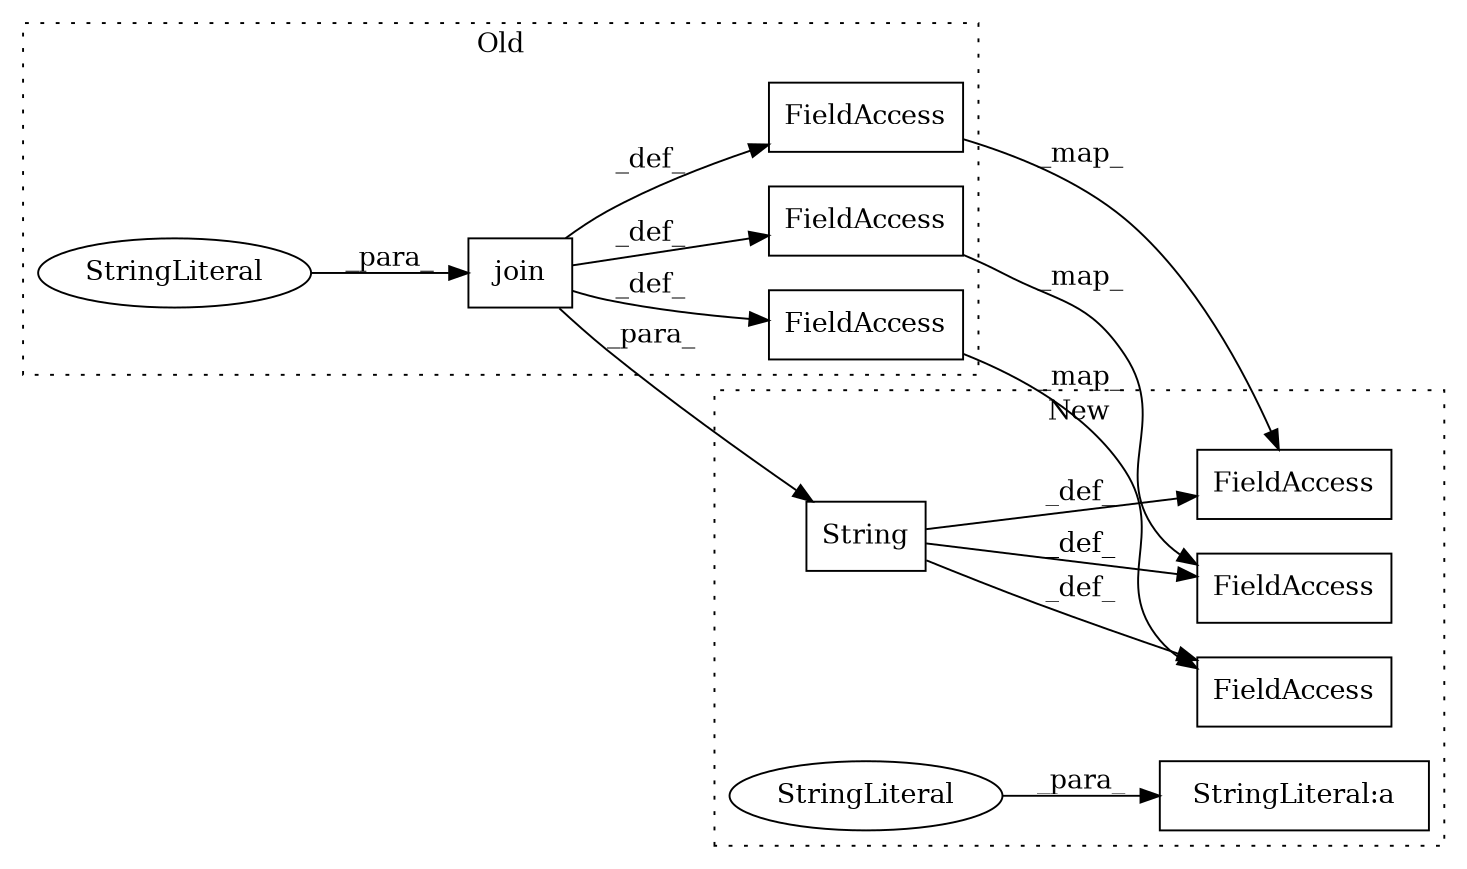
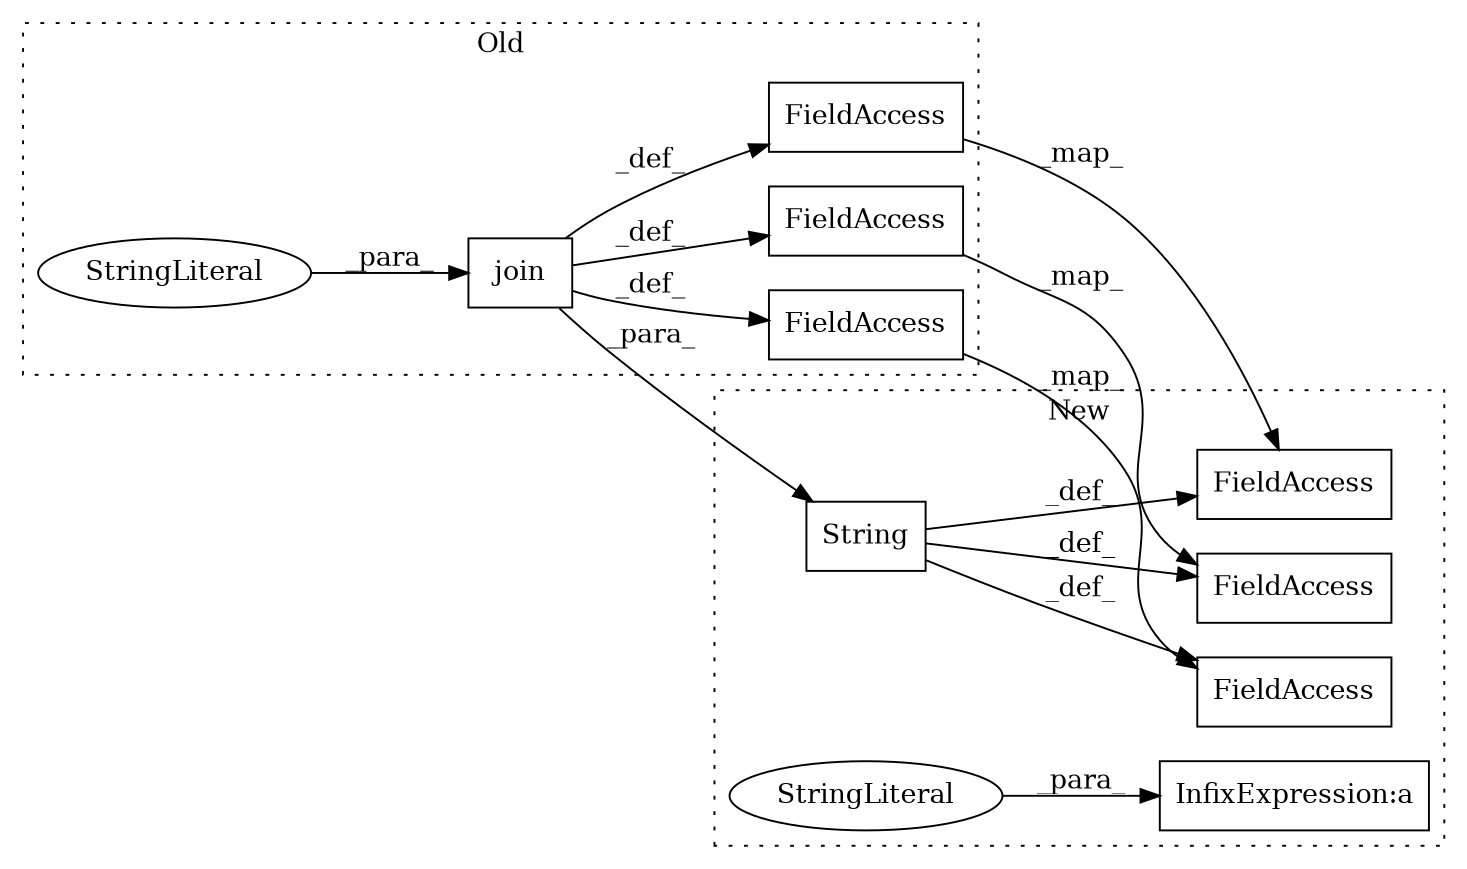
node "StringLiteral:a": label "StringLiteral:a" -> "InfixExpression:a"
